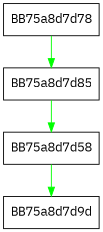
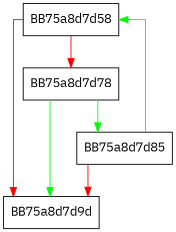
edge "BB75a8d7d58" -> "BB75a8d7d78": added
edge "BB75a8d7d78" -> "BB75a8d7d9d": added
edge "BB75a8d7d58" -> "BB75a8d7d9d": color green -> red
edge "BB75a8d7d85" -> "BB75a8d7d9d": added
